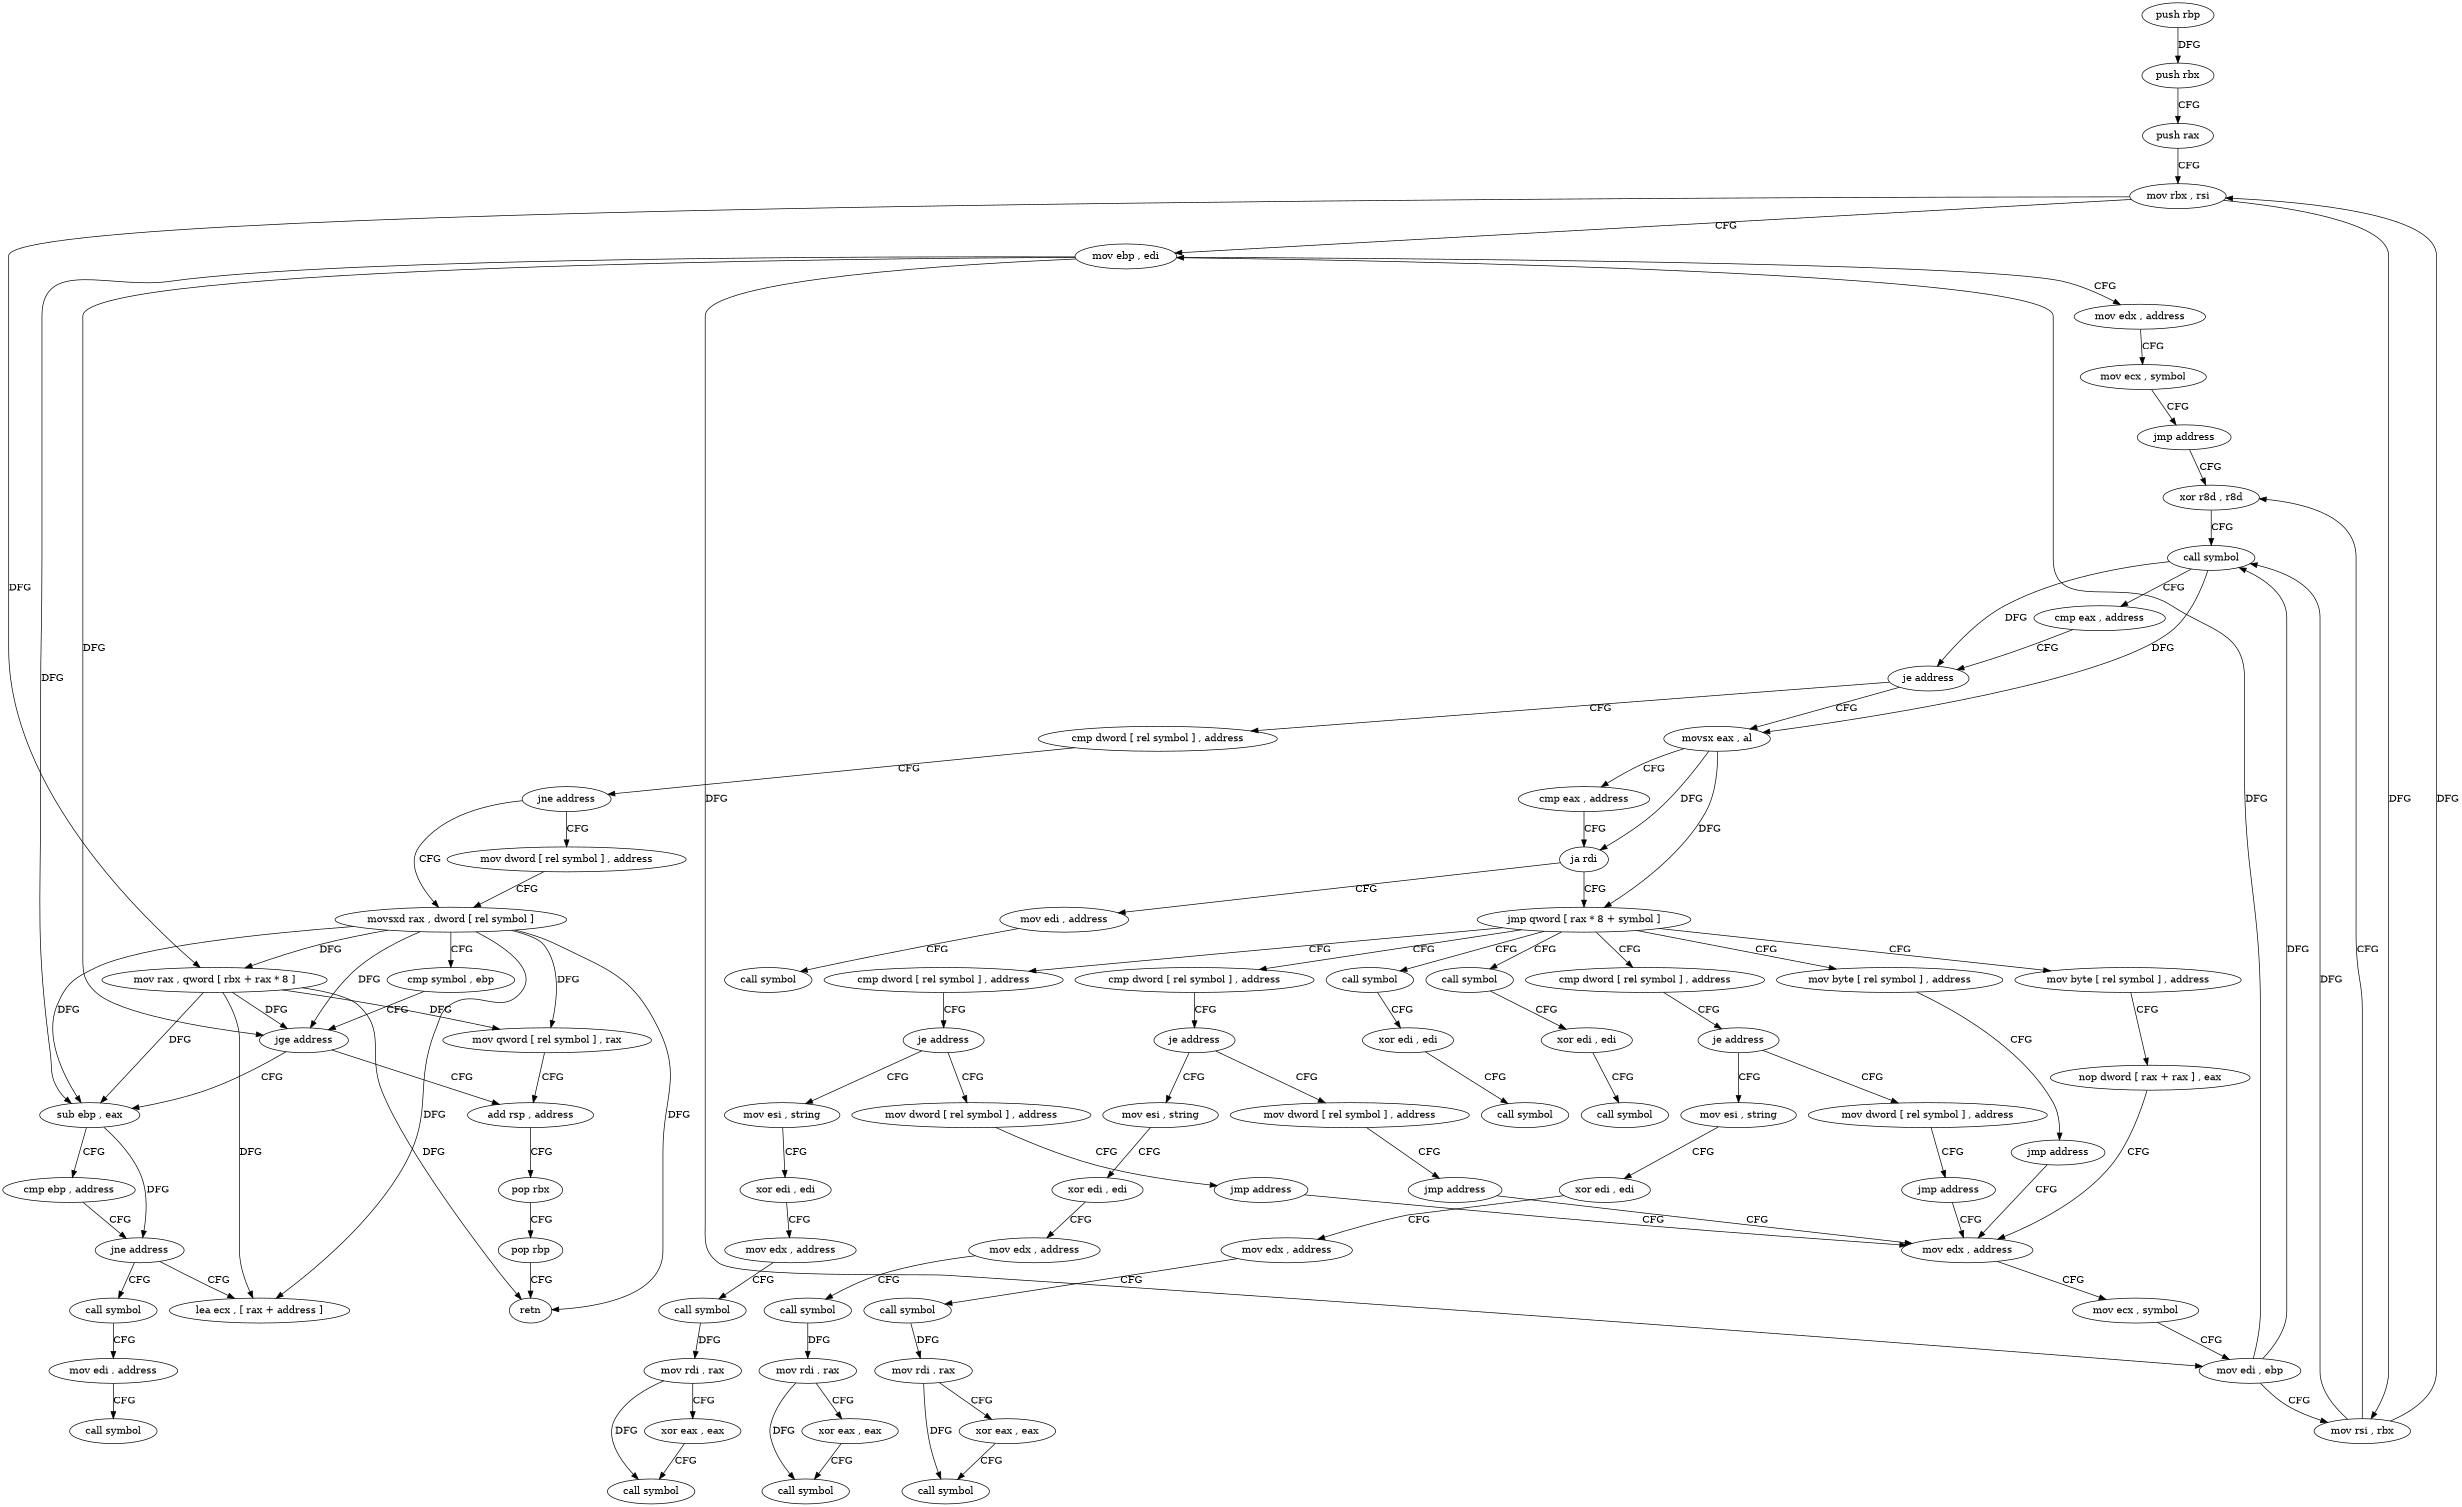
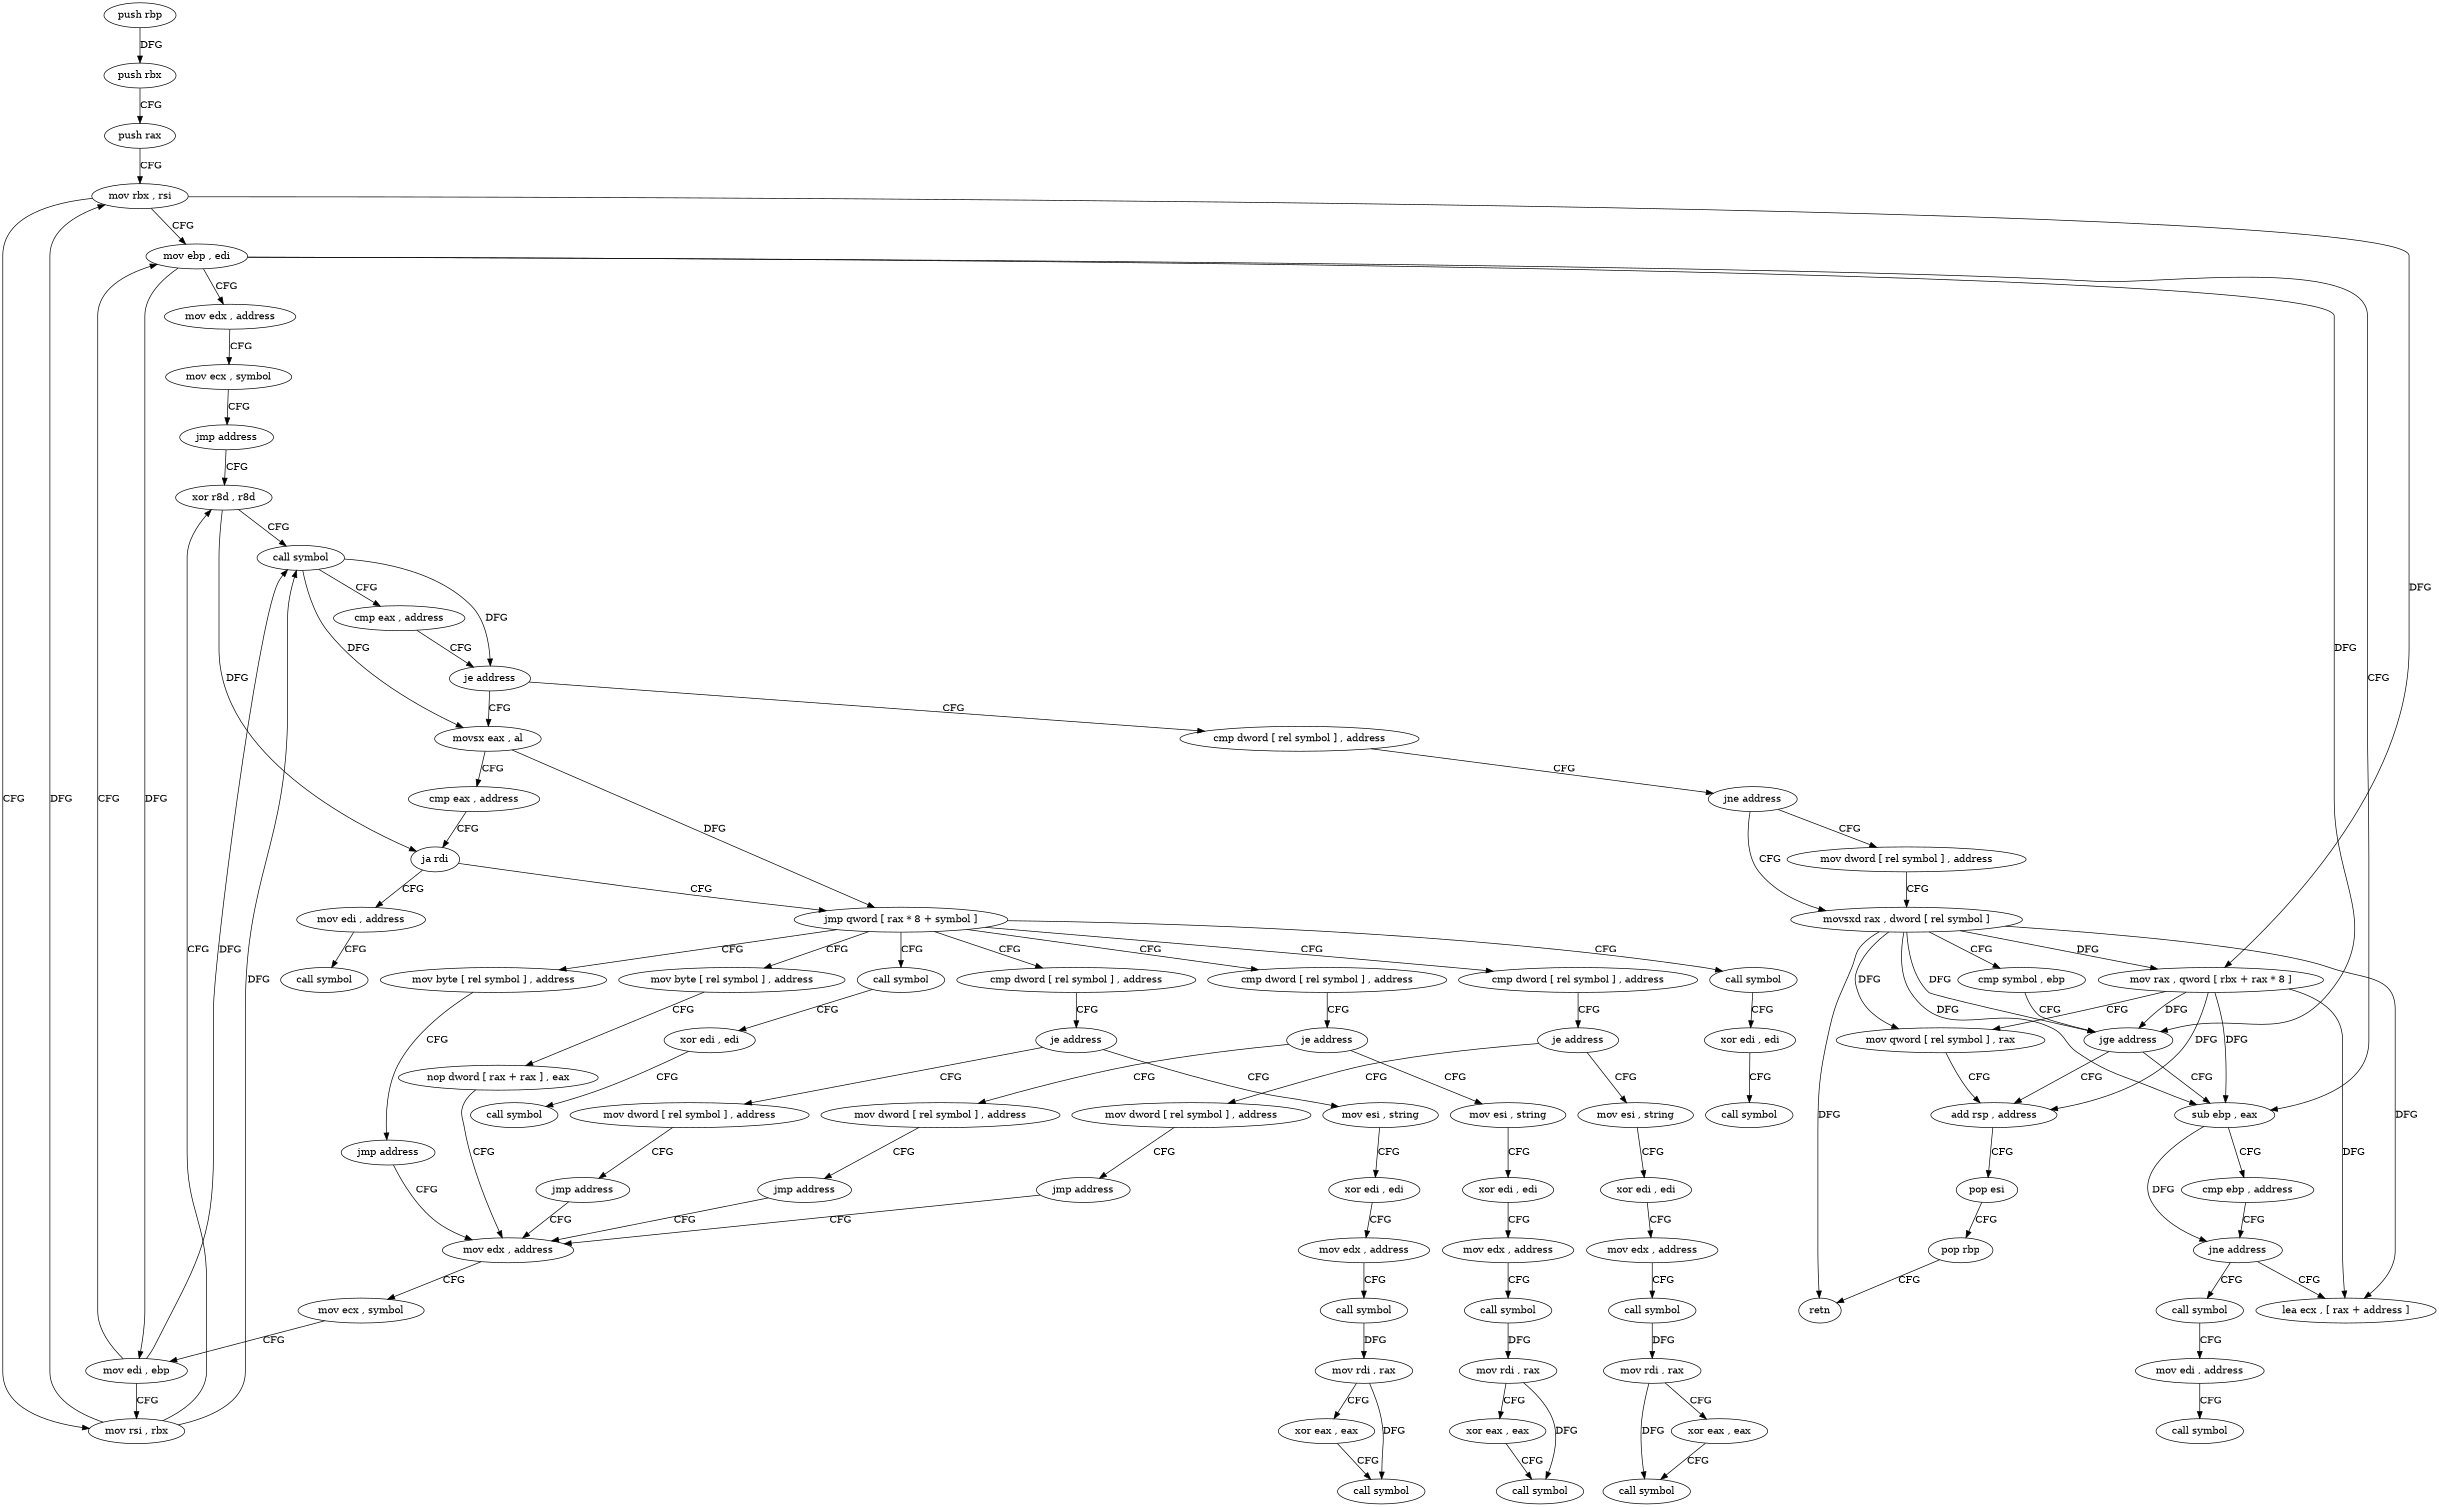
edge "mov ebp , edi" -> "sub ebp , eax": label "DFG" -> "CFG"
edge "mov edi , ebp" -> "mov ebp , edi": label "DFG" -> "CFG"
edge "mov rbx , rsi" -> "mov rsi , rbx": label "DFG" -> "CFG"
edge "movsx eax , al" -> "ja rdi": now "xor r8d , r8d" -> "ja rdi"
edge "mov rax , qword [ rbx + rax * 8 ]" -> "mov qword [ rel symbol ] , rax": label "DFG" -> "CFG"
edge "mov rax , qword [ rbx + rax * 8 ]" -> "retn": now "mov rax , qword [ rbx + rax * 8 ]" -> "add rsp , address"
node "pop rbx": label "pop rbx" -> "pop esi"
